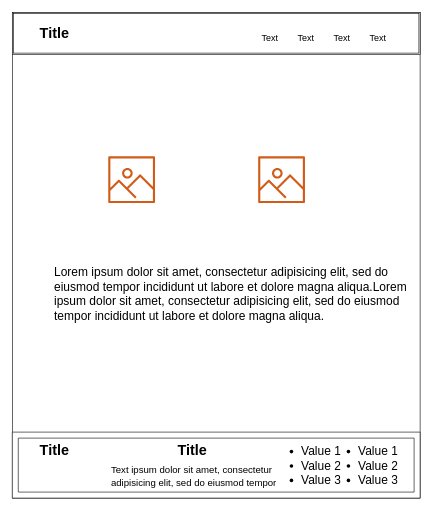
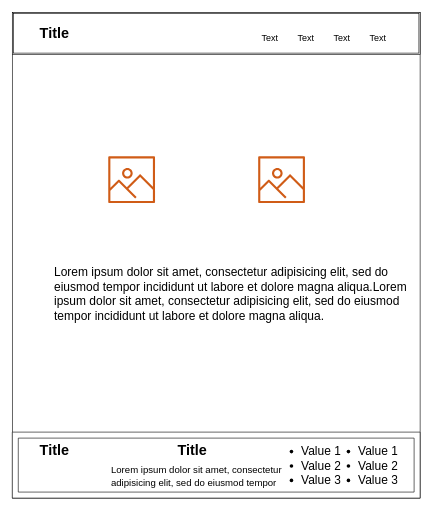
node "Text ipsum dolor sit amet, consectetur adipisicing elit, sed do eiusmod tempor incididunt ut labore et dolore magna aliqua.": label "Text ipsum dolor sit amet, consectetur adipisicing elit, sed do eiusmod tempor incididunt ut labore et dolore magna aliqua." -> "Lorem ipsum dolor sit amet, consectetur adipisicing elit, sed do eiusmod tempor incididunt ut labore et dolore magna aliqua."
